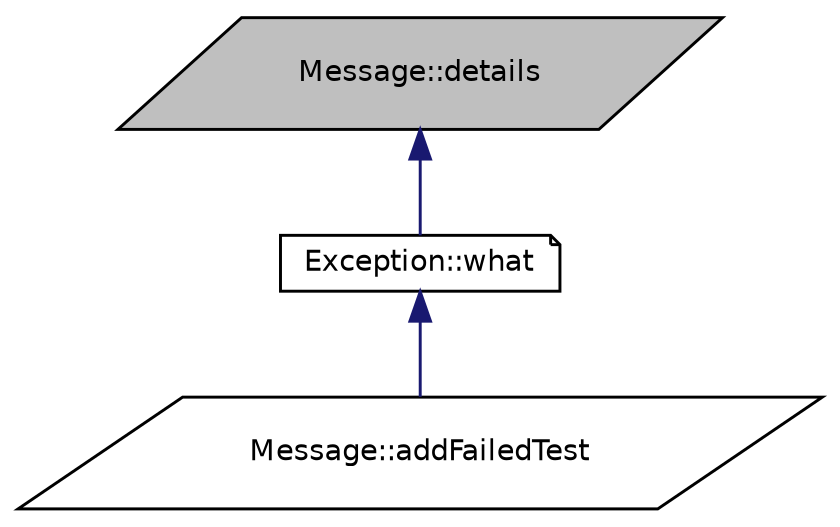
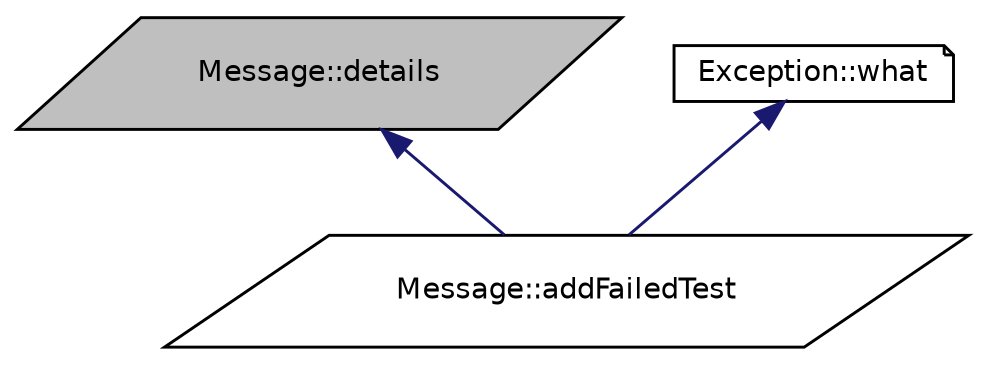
edge "Exception::what" -> "Message::details": now "Message::addFailedTest" -> "Message::details"
